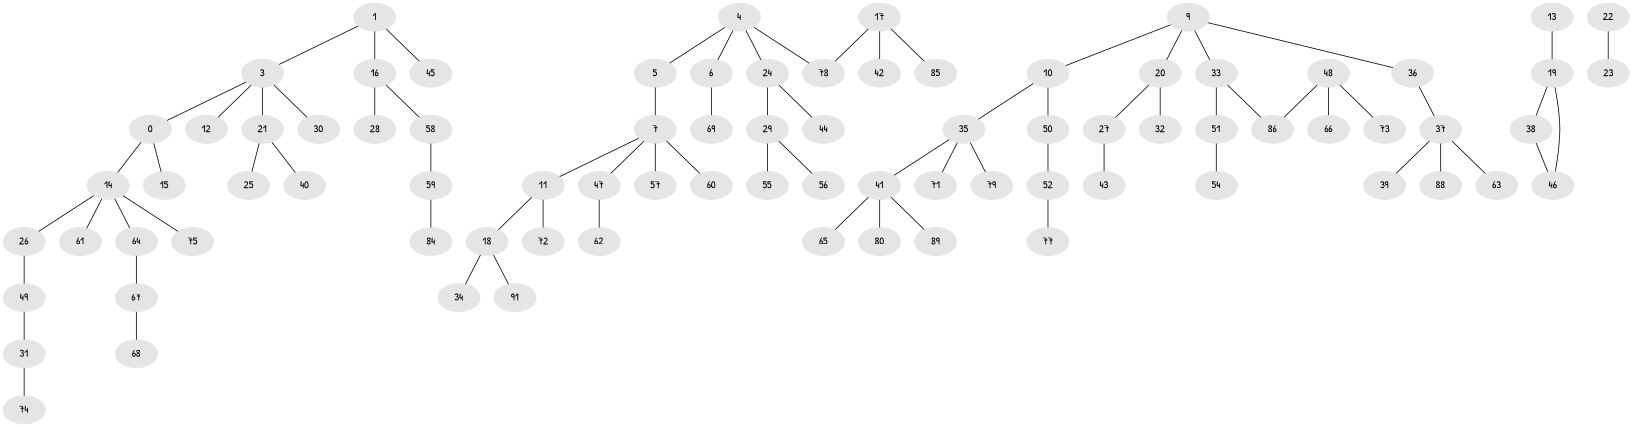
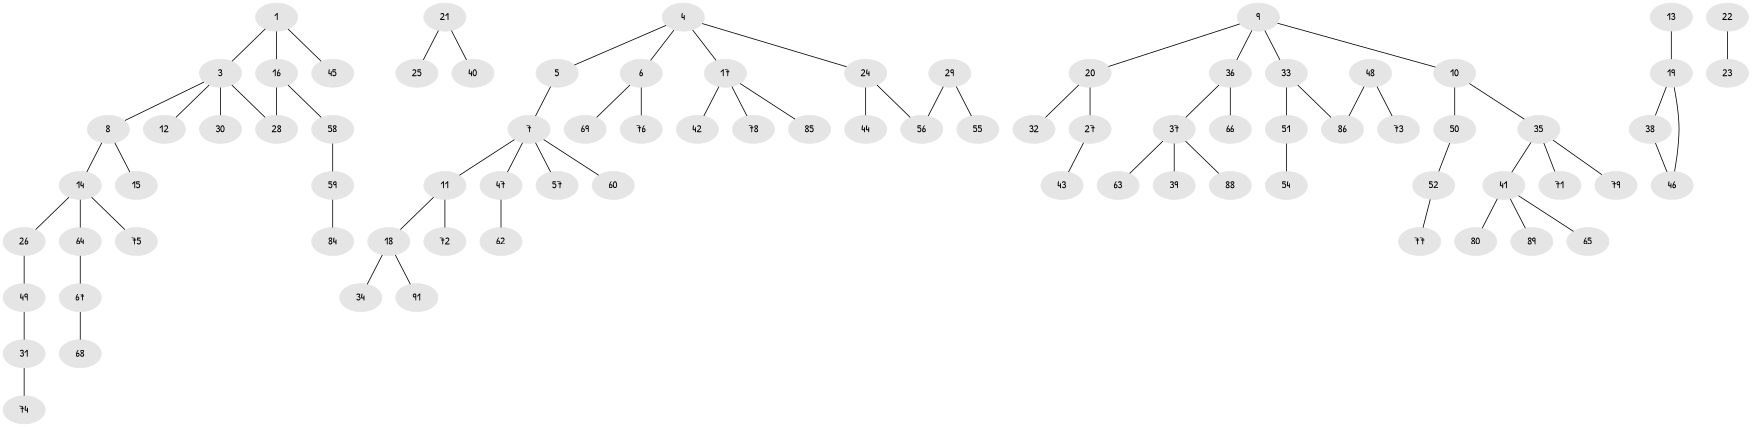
edge "4" -- "78": now "4" -- "17"
edge "3" -- "21": now "3" -- "28"
edge "24" -- "29": now "24" -- "56"
edge "48" -- "66": now "36" -- "66"
node "0": label "0" -> "8"
node "76": added
node "61": removed
